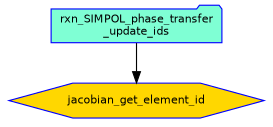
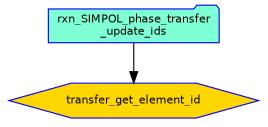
node "jacobian_get_element_id": label "jacobian_get_element_id" -> "transfer_get_element_id"
